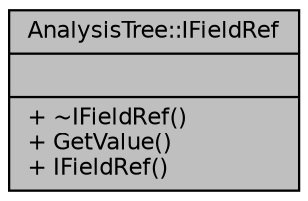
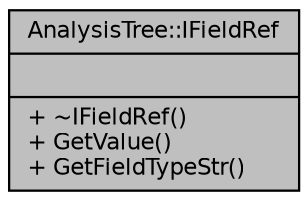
node "AnalysisTree::IFieldRef": text "+ IFieldRef()" -> "+ GetFieldTypeStr()"
